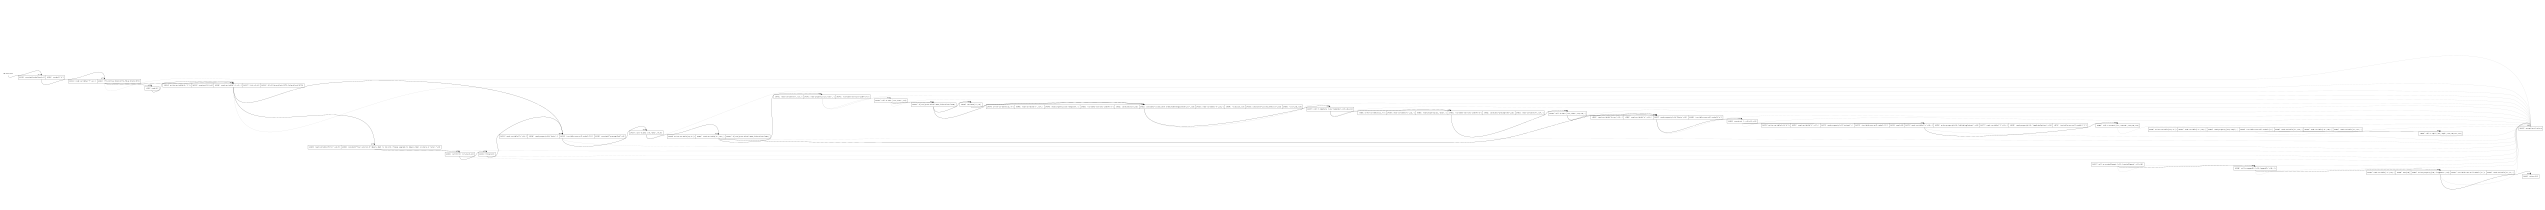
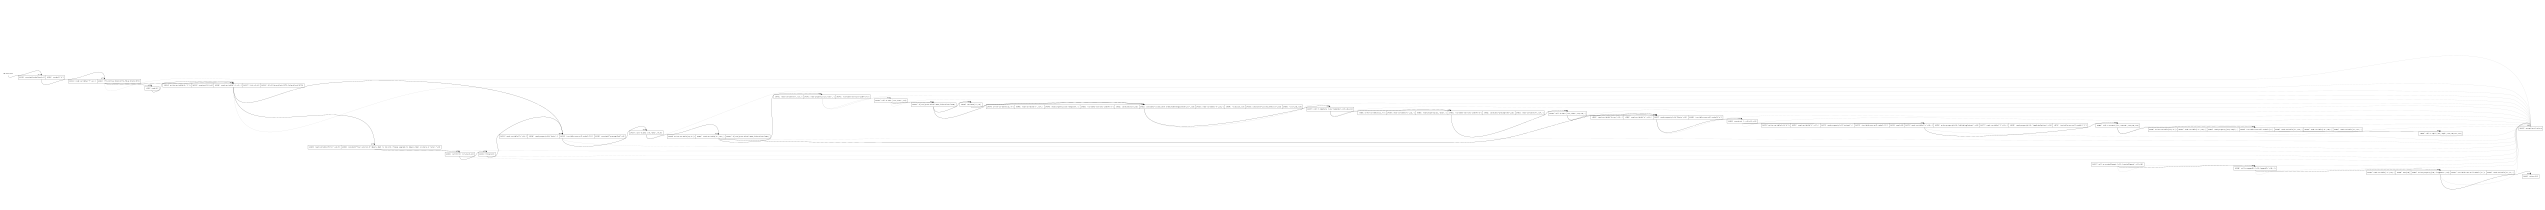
edge "14380: call-t.extend [v17,'extend',v18,v20,v15]" -> "14381: write-variable[v15,'e']*": added
